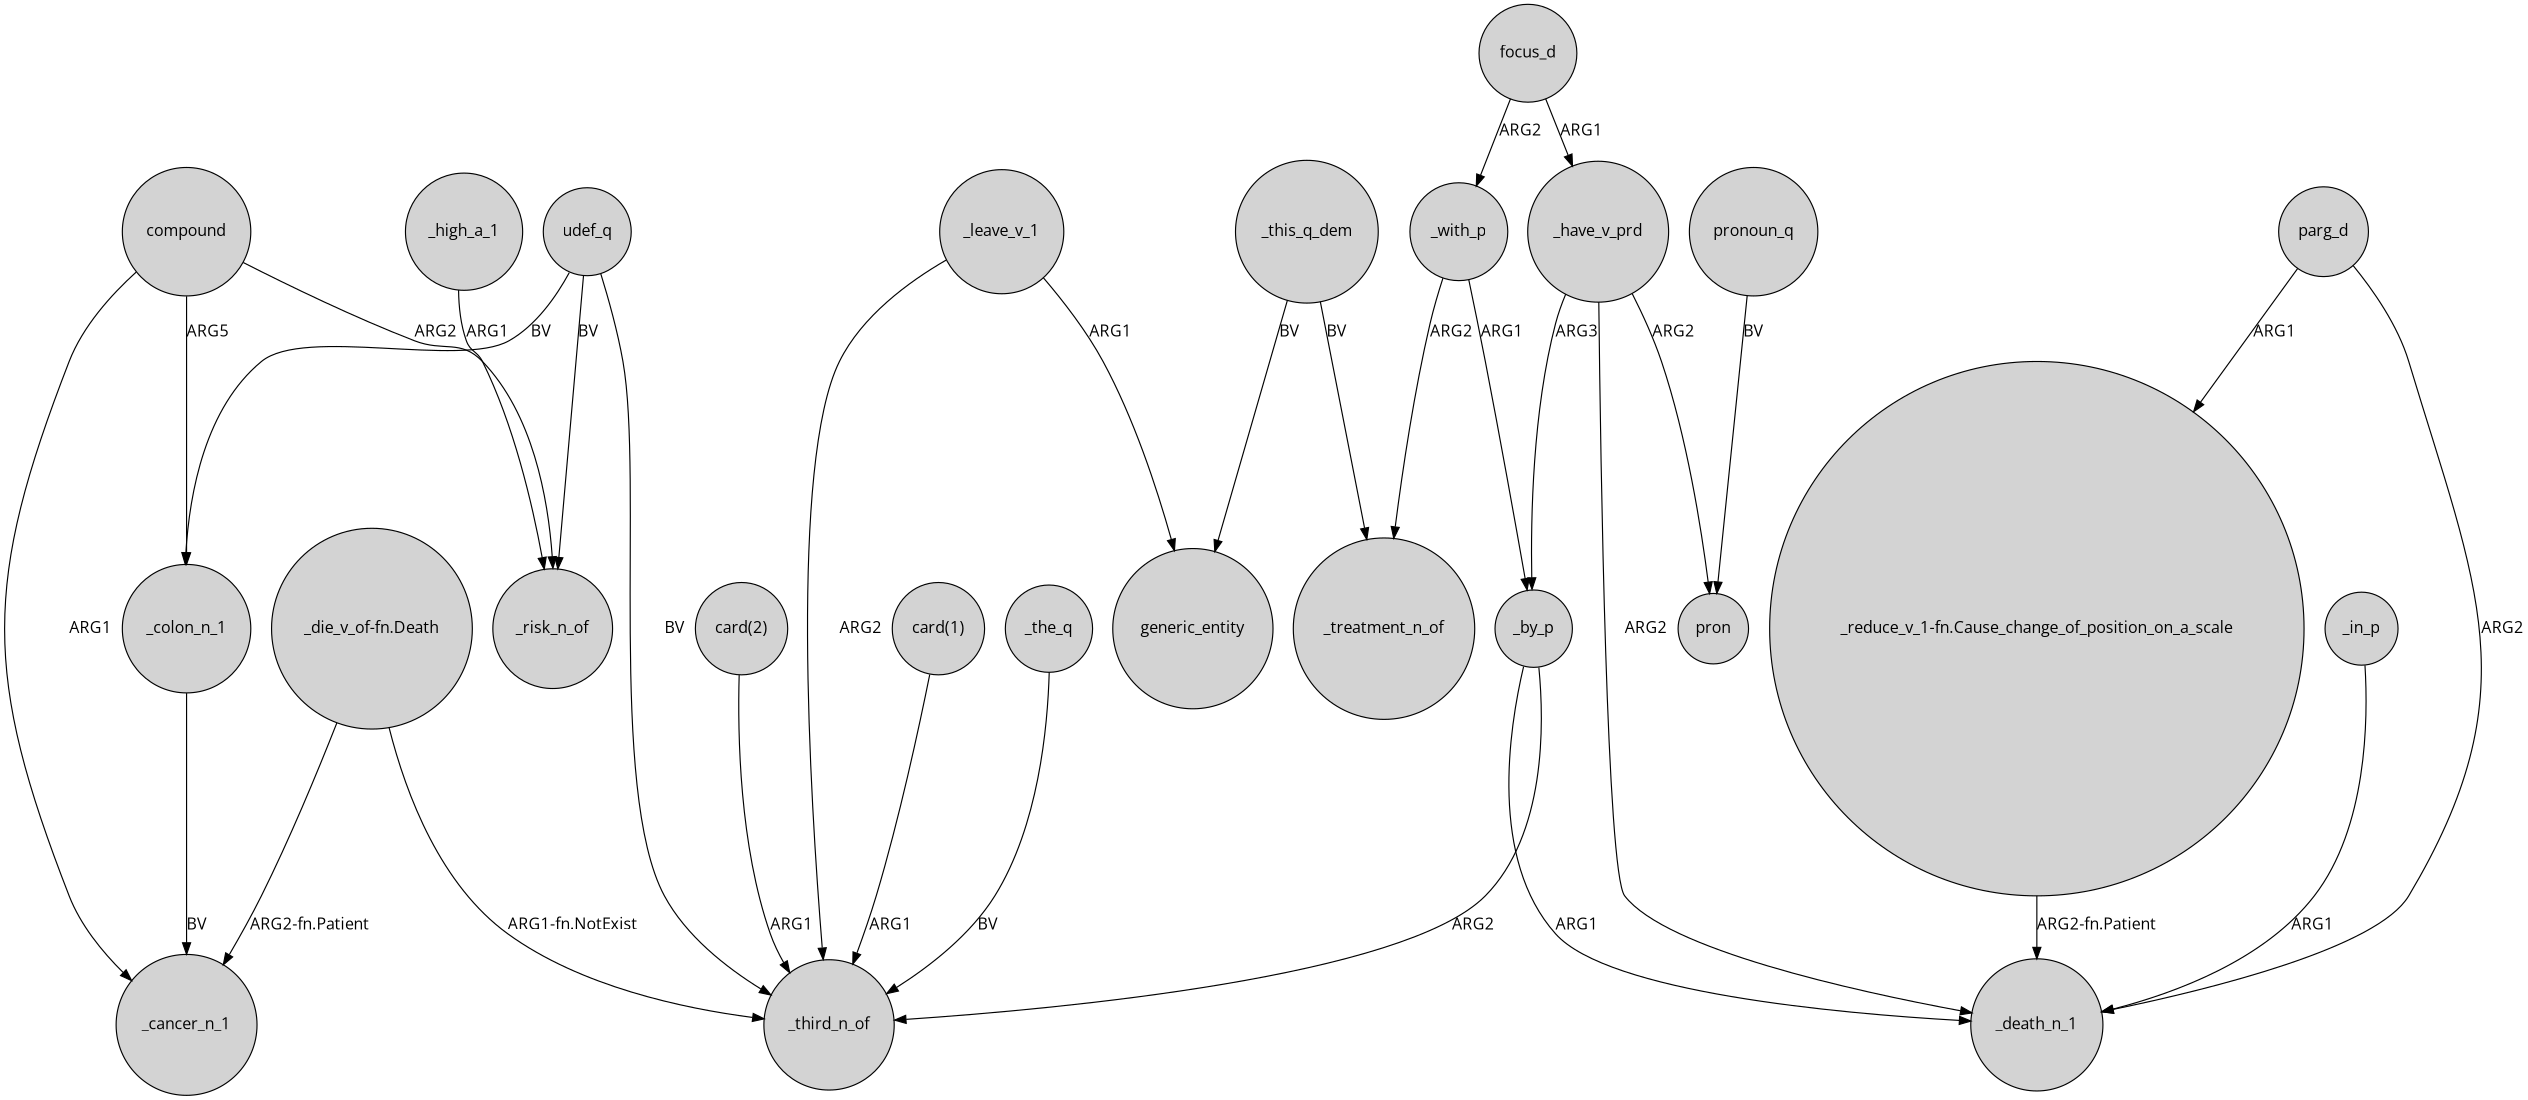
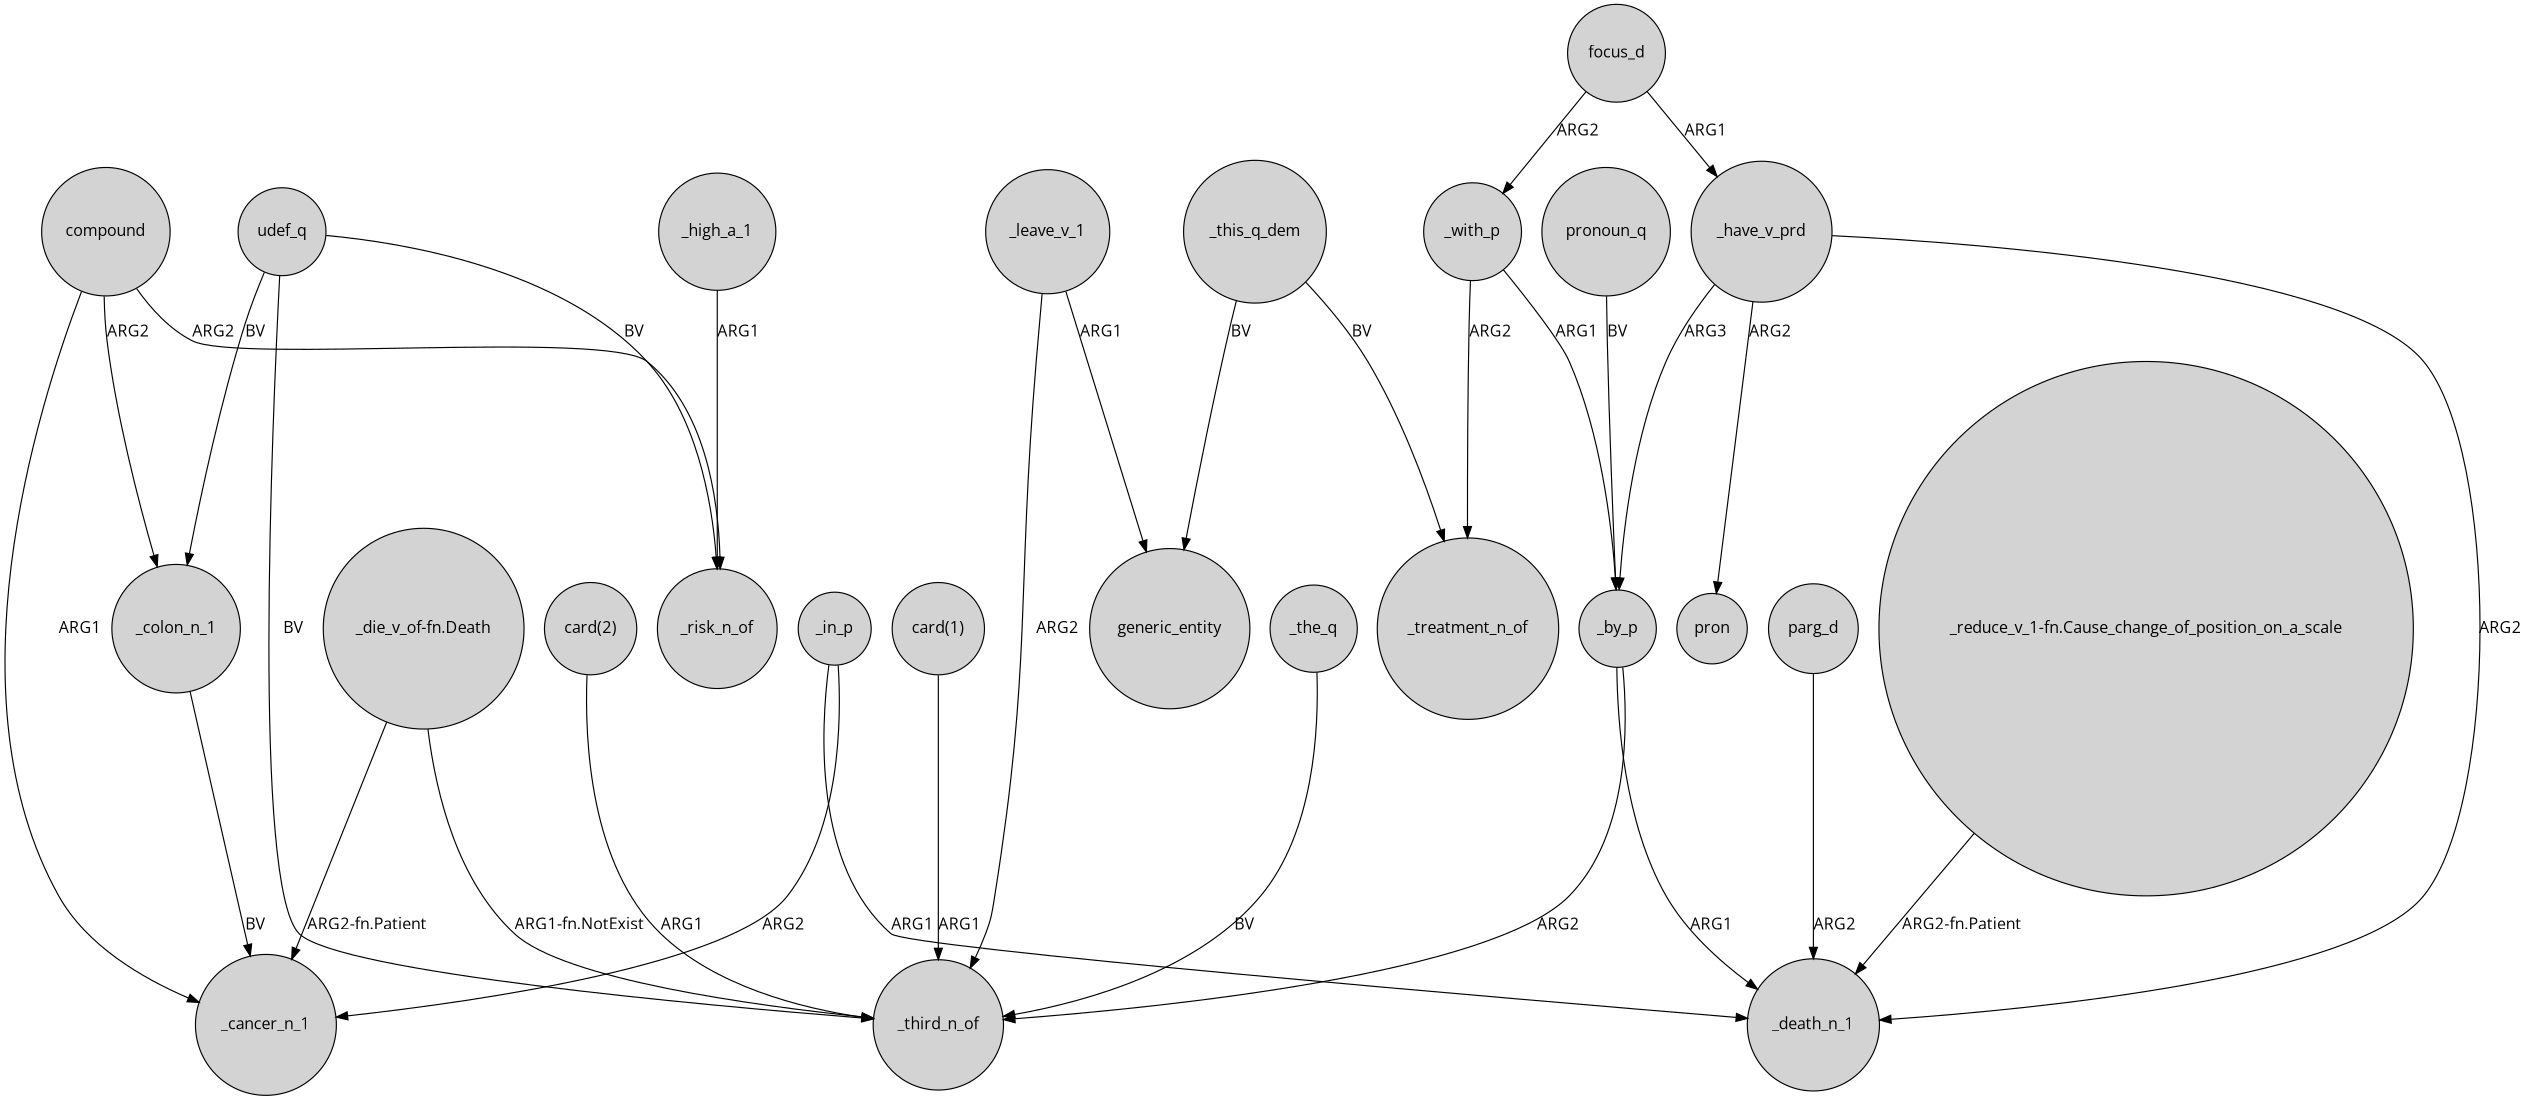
edge "compound" -> "_colon_n_1": label "ARG5" -> "ARG2"
edge "parg_d" -> "_reduce_v_1-fn.Cause_change_of_position_on_a_scale": removed, label "ARG1"
edge "pronoun_q" -> "pron": now "pronoun_q" -> "_by_p"
edge "_in_p" -> "_cancer_n_1": added, label "ARG2"
